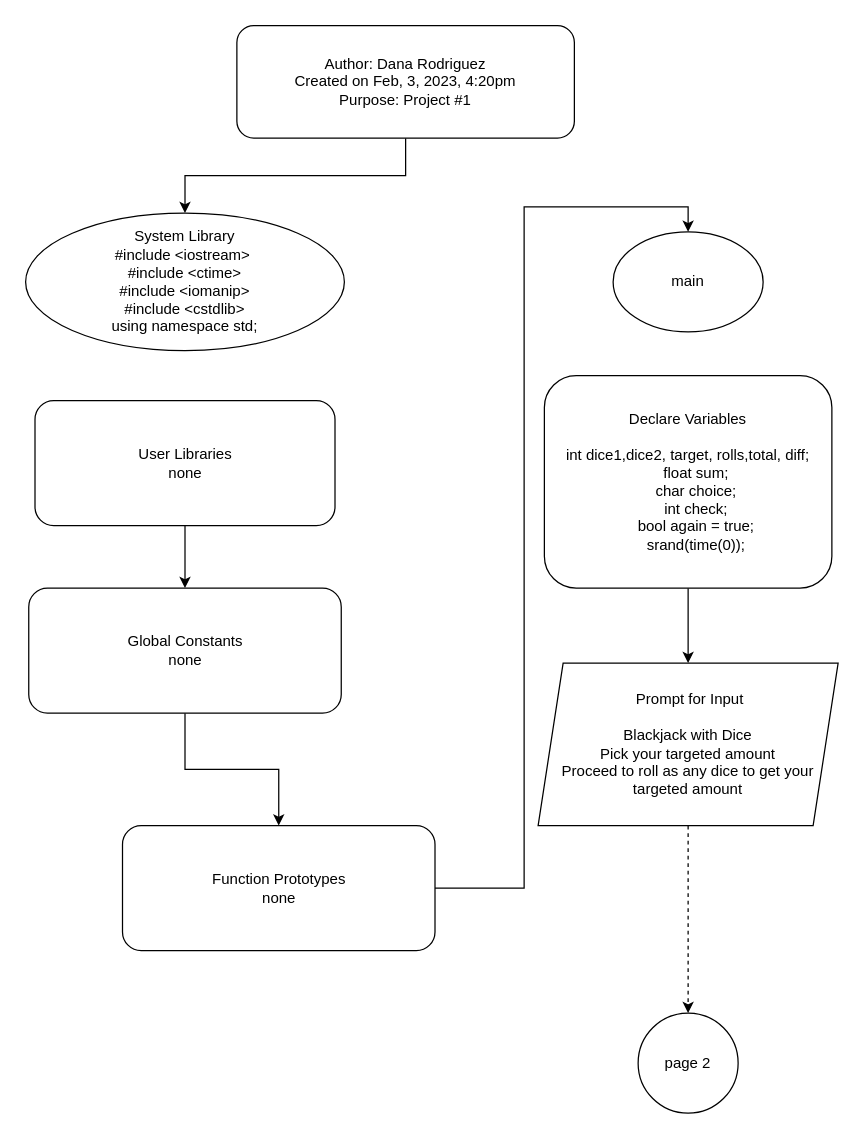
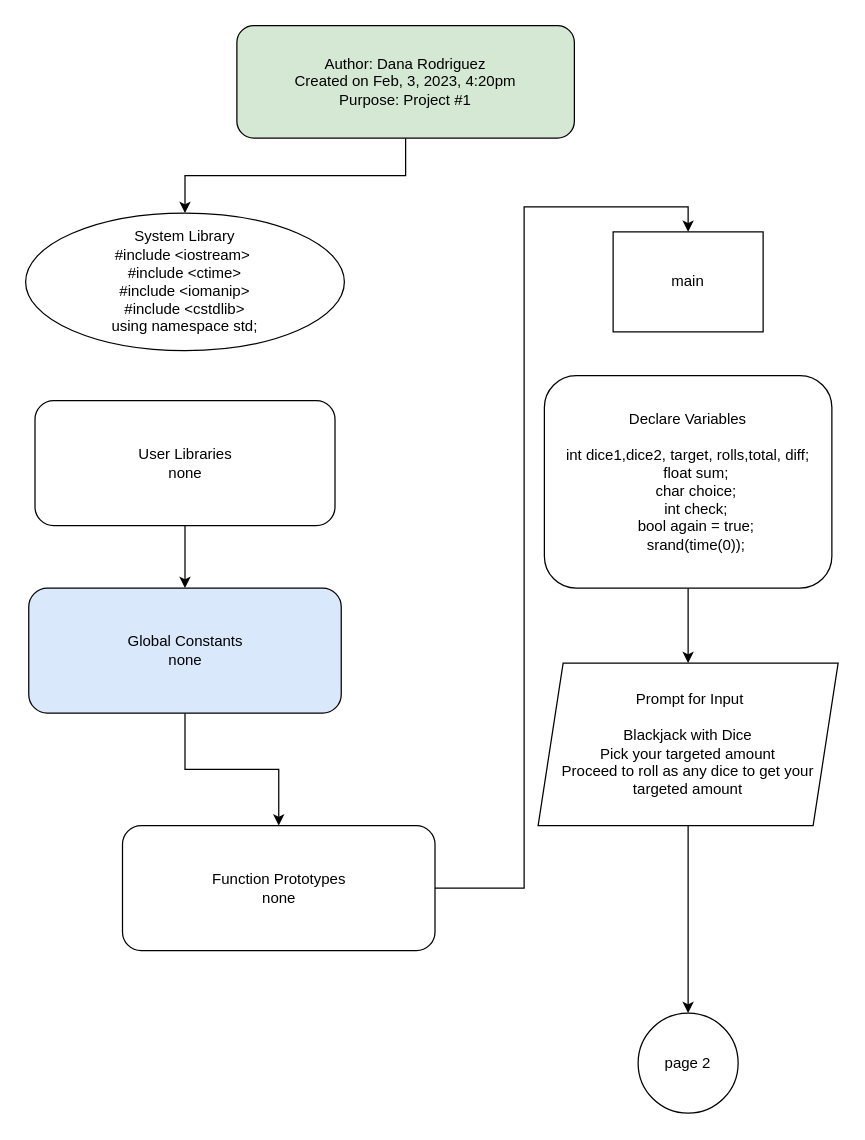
node "Author: Dana Rodriguez Created on Feb, 3, 2023, 4:20pm Purpose: Project #1": fillcolor #ffffff -> #d5e8d4
node "main": shape ellipse -> rectangle
node "Global Constants none": fillcolor #ffffff -> #dae8fc
edge "Prompt for Input Blackjack with Dice Pick your targeted amount Proceed to roll as any dice to get your targeted amount" -> "page 2": style dashed -> solid
